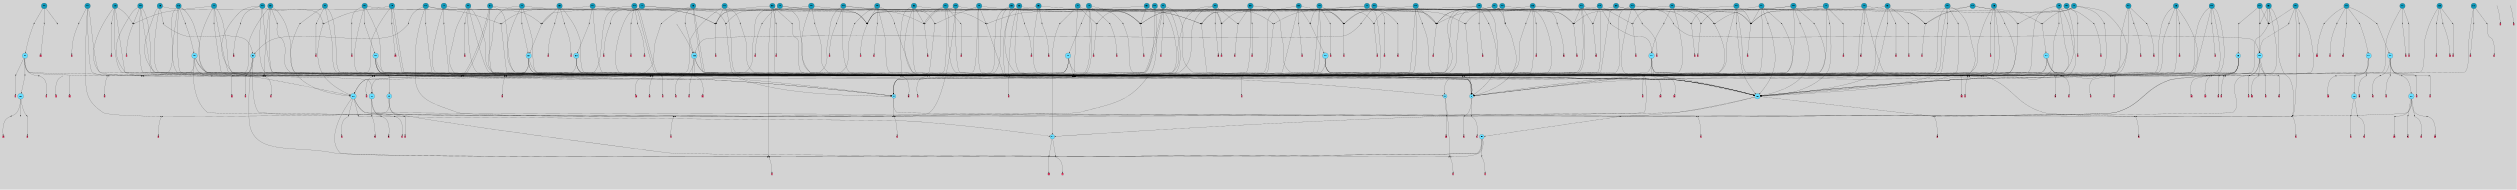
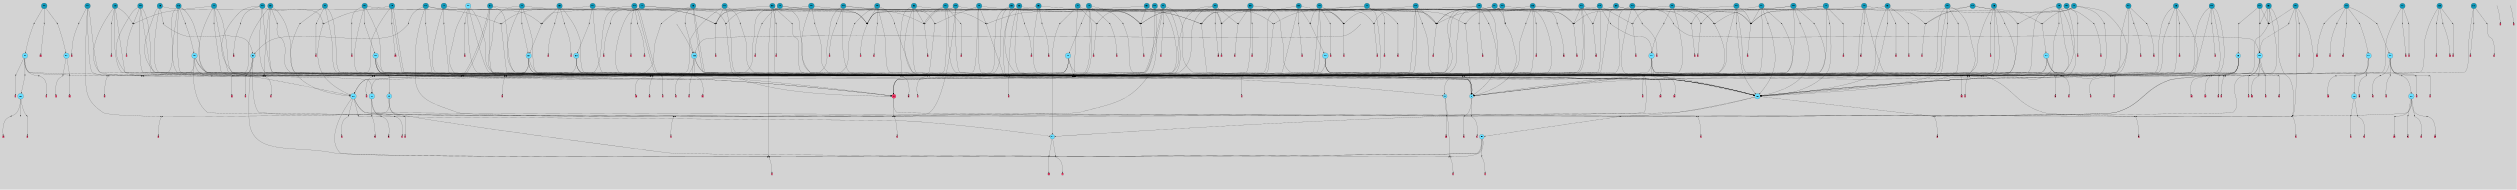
node "T648": fillcolor #1199bb -> #66ddff
node "T437": removed
node "T321": added
node "T7": fillcolor #66ddff -> #ff3366
